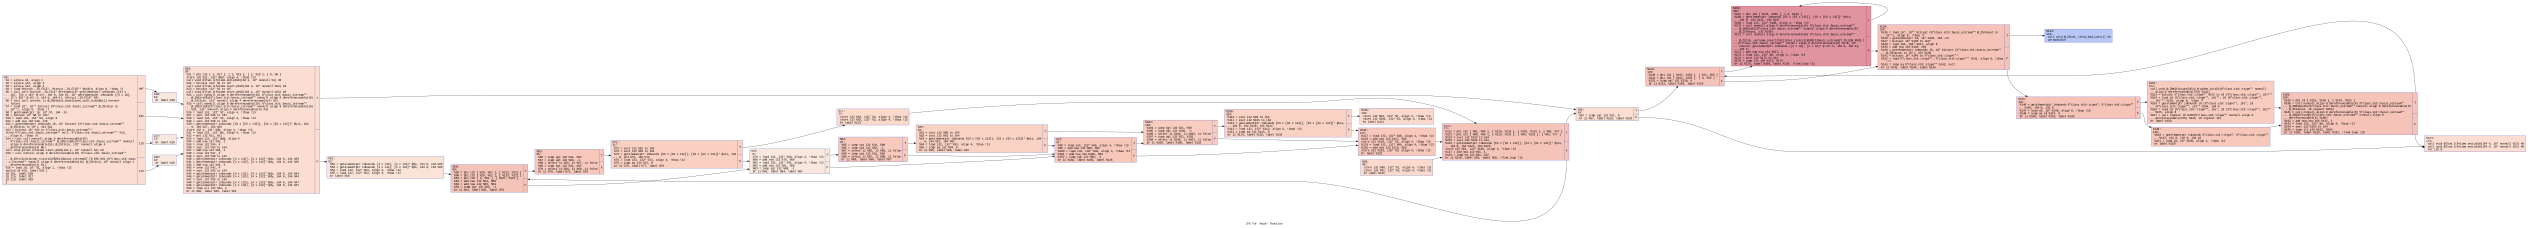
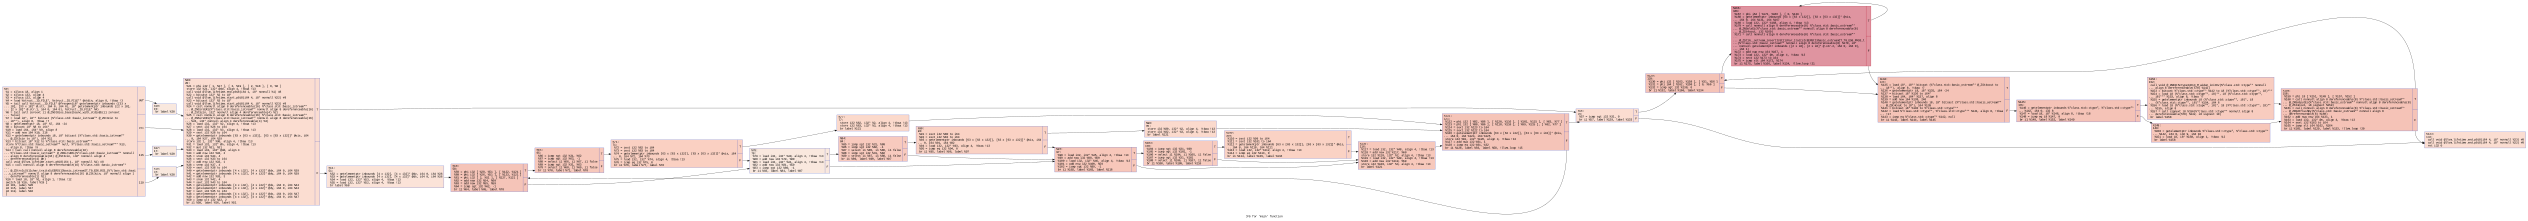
node "%144:": removed
node "%115:": removed
edge "%90:" -> "%103:": now "%90:" -> "%96:"
